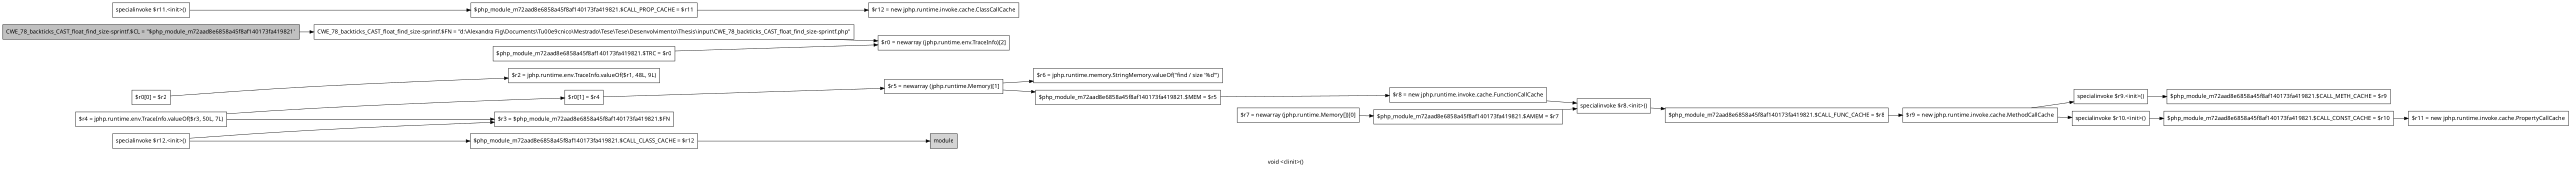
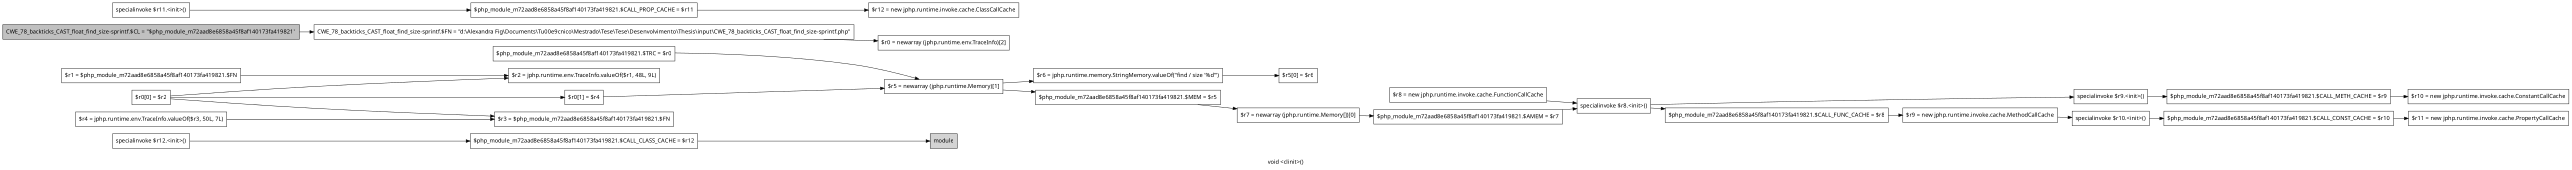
edge "$php_module_m72aad8e6858a45f8af140173fa419821.$TRC = $r0" -> "$r0 = newarray (jphp.runtime.env.TraceInfo)[2]": now "$php_module_m72aad8e6858a45f8af140173fa419821.$TRC = $r0" -> "$r5 = newarray (jphp.runtime.Memory)[1]"
node "$r1 = $php_module_m72aad8e6858a45f8af140173fa419821.$FN": added
node "$r5[0] = $r6": added
edge "$php_module_m72aad8e6858a45f8af140173fa419821.$MEM = $r5" -> "$r8 = new jphp.runtime.invoke.cache.FunctionCallCache": now "$php_module_m72aad8e6858a45f8af140173fa419821.$MEM = $r5" -> "$r7 = newarray (jphp.runtime.Memory[])[0]"
node "$r10 = new jphp.runtime.invoke.cache.ConstantCallCache": added
edge "$r4 = jphp.runtime.env.TraceInfo.valueOf($r3, 50L, 7L)" -> "$r0[1] = $r4": now "$r0[0] = $r2" -> "$r0[1] = $r4"
edge "$r9 = new jphp.runtime.invoke.cache.MethodCallCache" -> "specialinvoke $r9.<init>()": now "specialinvoke $r8.<init>()" -> "specialinvoke $r9.<init>()"
edge "specialinvoke $r12.<init>()" -> "$r3 = $php_module_m72aad8e6858a45f8af140173fa419821.$FN": now "$r0[0] = $r2" -> "$r3 = $php_module_m72aad8e6858a45f8af140173fa419821.$FN"
